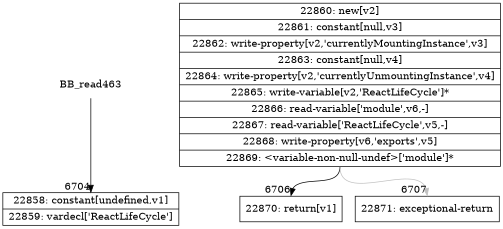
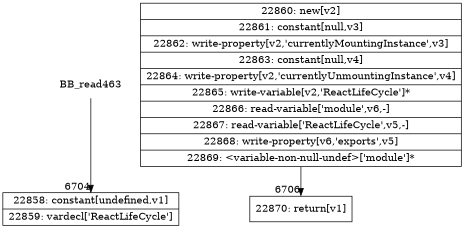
node "22871: exceptional-return": removed
